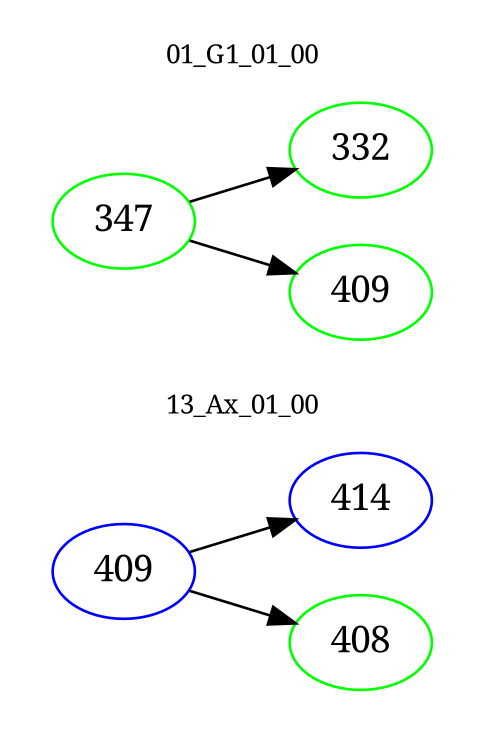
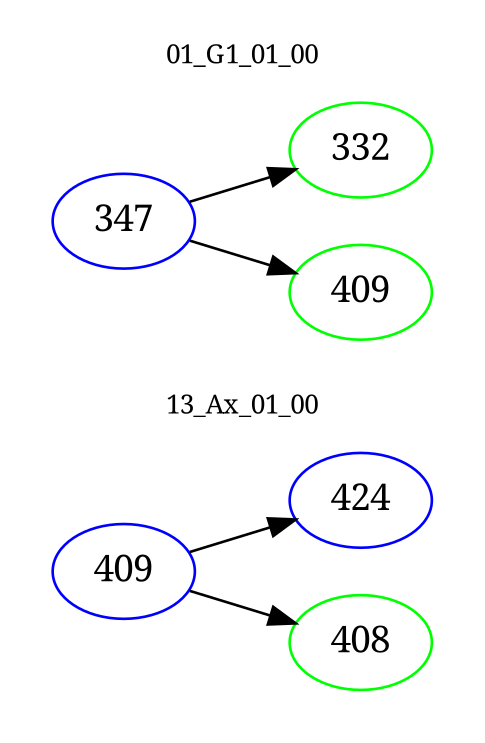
node "347": color green -> blue
node "414": label "414" -> "424"
